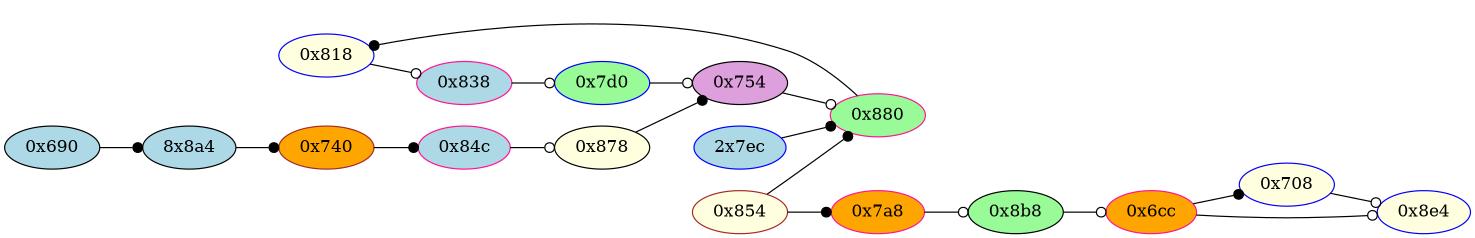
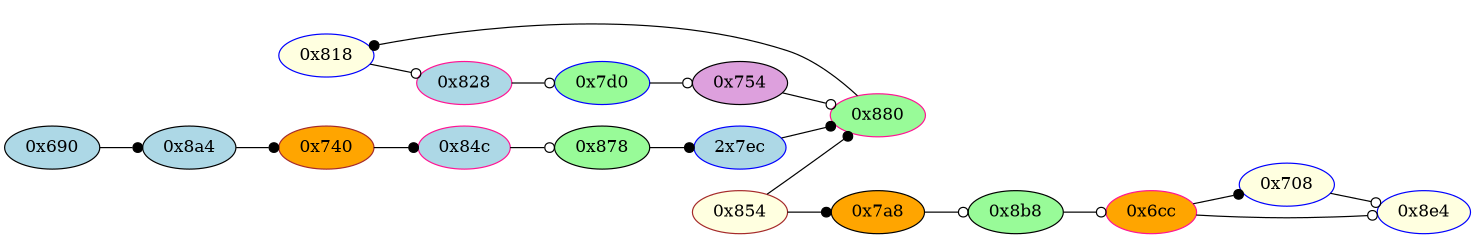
node "0x838": label "0x838" -> "0x828"
edge "0x878" -> "0x754": now "0x878" -> "2x7ec"
node "8x8a4": label "8x8a4" -> "0x8a4"
node "0x878": fillcolor lightyellow -> palegreen
node "0x7a8": color deeppink -> black
